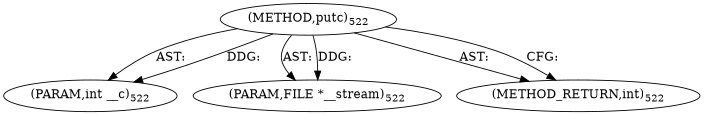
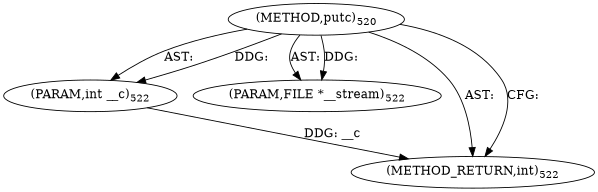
node "(METHOD,putc)": text "522" -> "520"
edge "(PARAM,int __c)" -> "(METHOD_RETURN,int)": added, label "DDG: __c"
